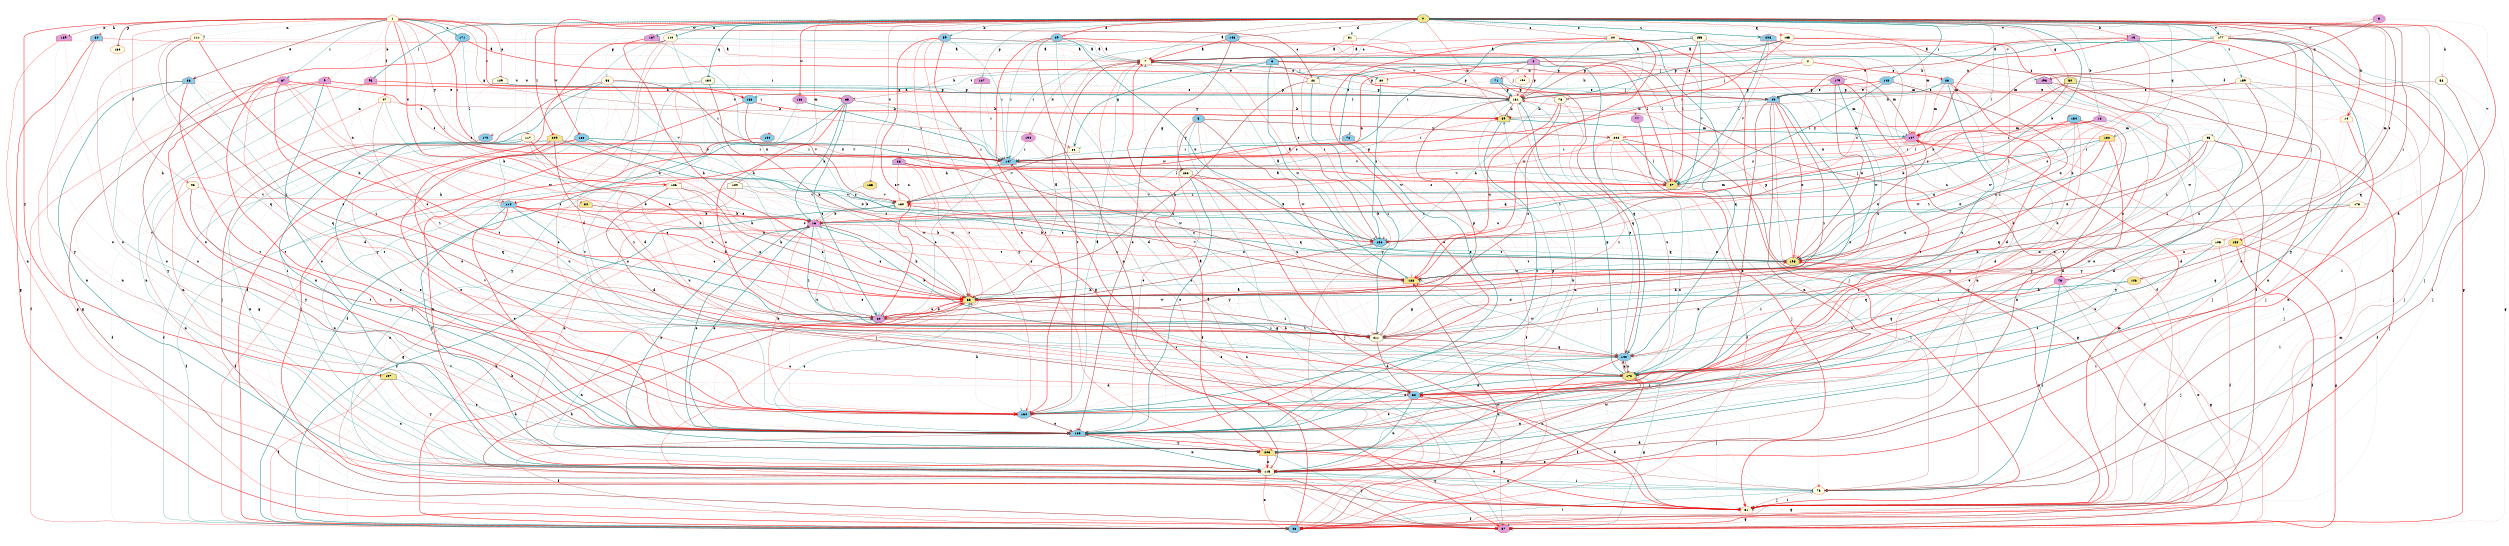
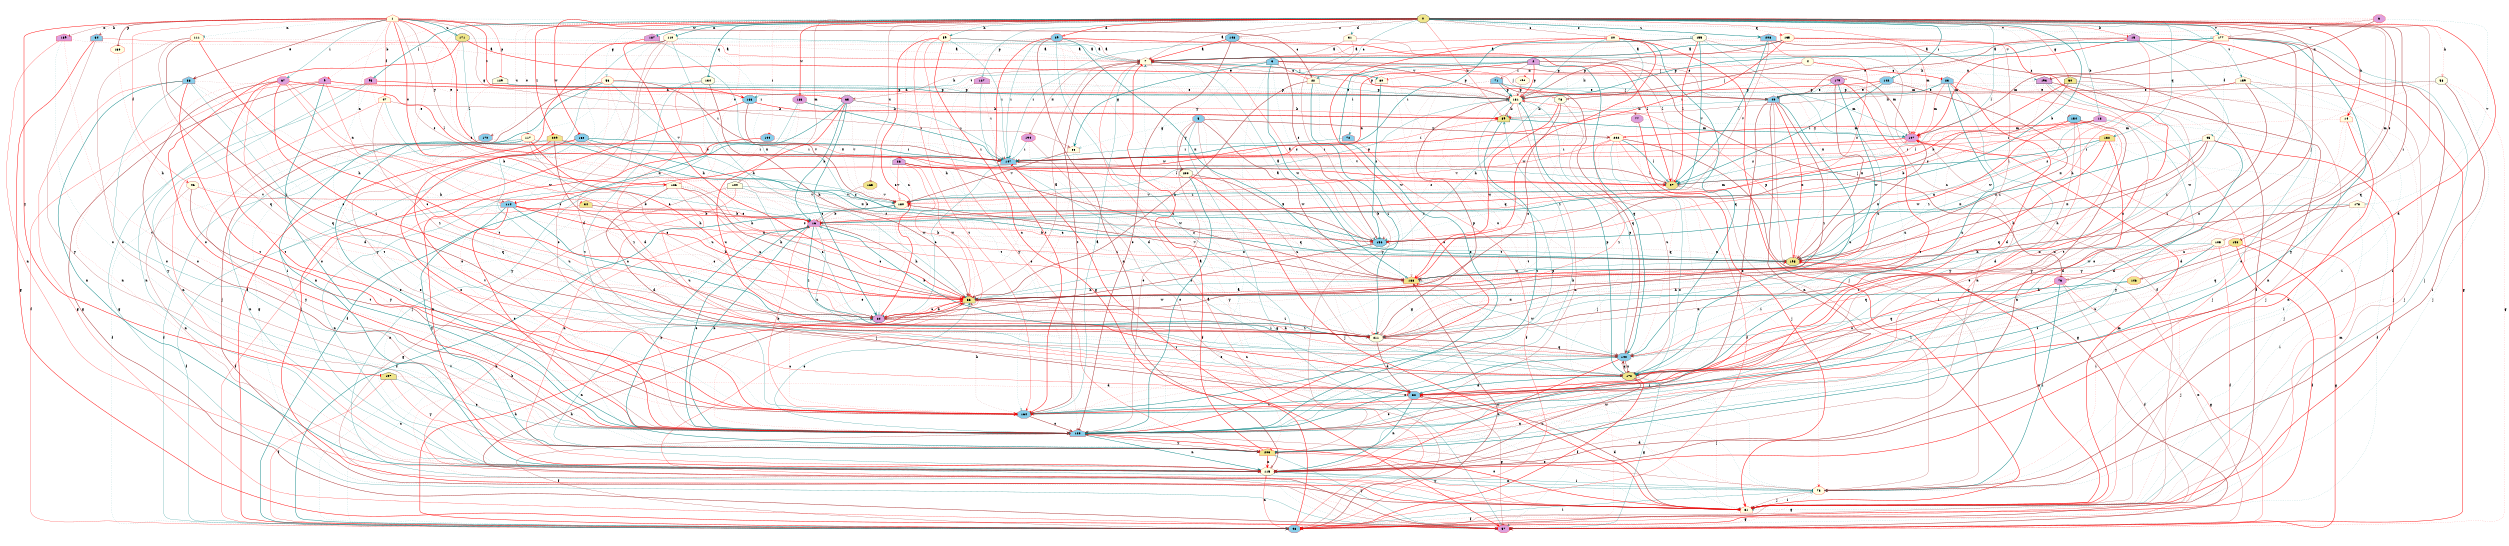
node "171": fillcolor skyblue -> khaki
node "59": fillcolor skyblue -> lightyellow
edge "95" -> "57": added, label "g"
